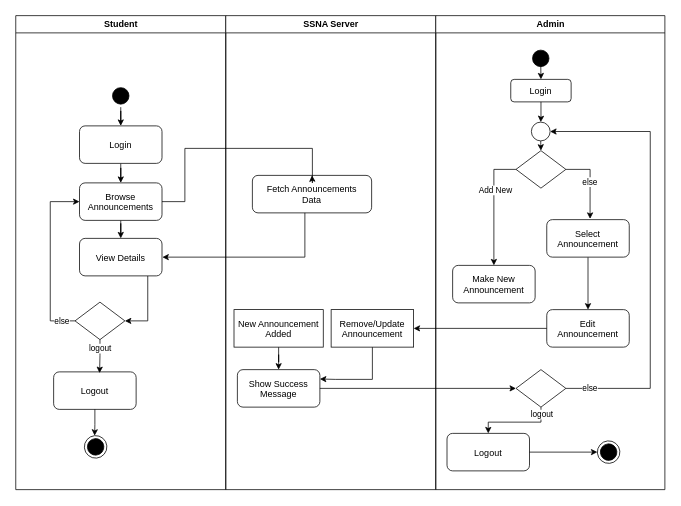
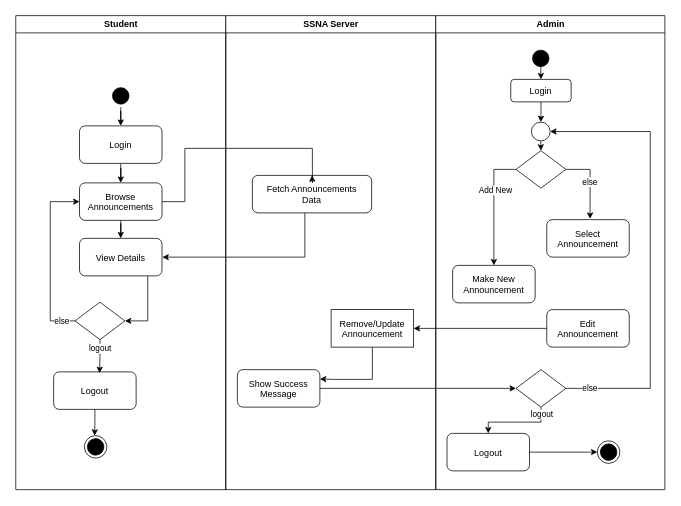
edge "Select Announcement" -> "Edit Announcement": removed
node "New Announcement Added": removed
edge "New Announcement Added" -> "Show Success Message": removed
